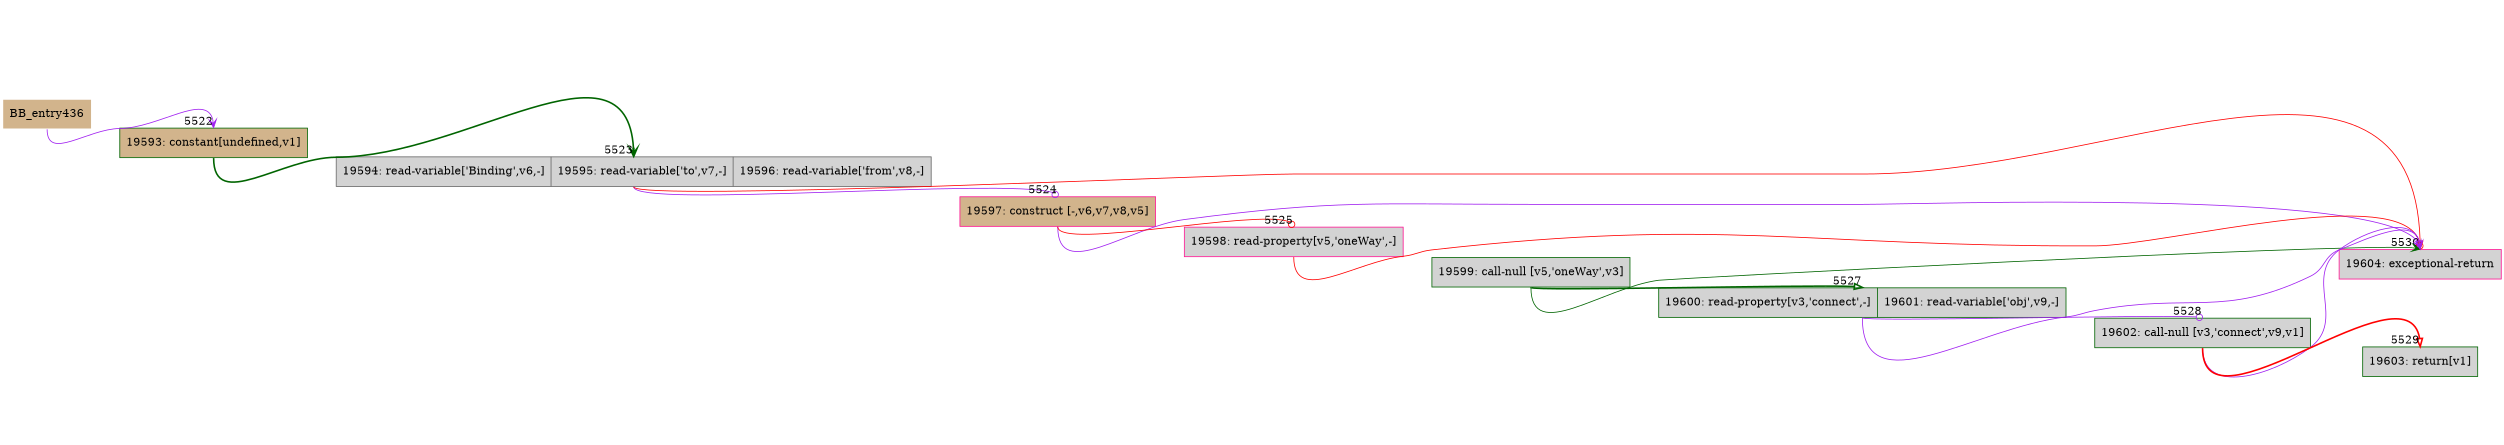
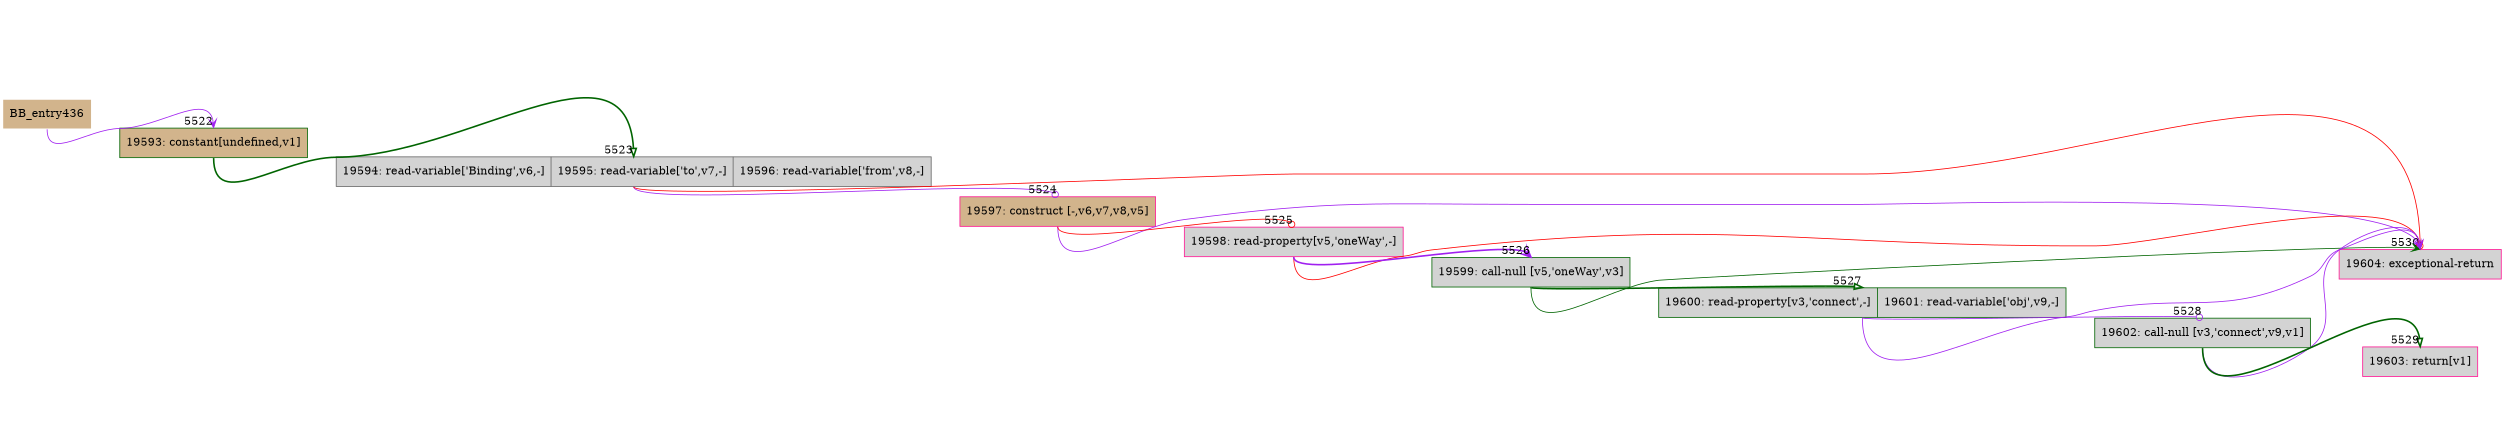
edge "19593: constant[undefined,v1]" -> "19594: read-variable['Binding',v6,-]": arrowhead vee -> onormal
edge "19598: read-property[v5,'oneWay',-]" -> "19599: call-null [v5,'oneWay',v3]": added
edge "19602: call-null [v3,'connect',v9,v1]" -> "19604: exceptional-return": arrowhead onormal -> vee
edge "19602: call-null [v3,'connect',v9,v1]" -> "19603: return[v1]": color red -> darkgreen
node "19603: return[v1]": color darkgreen -> deeppink
